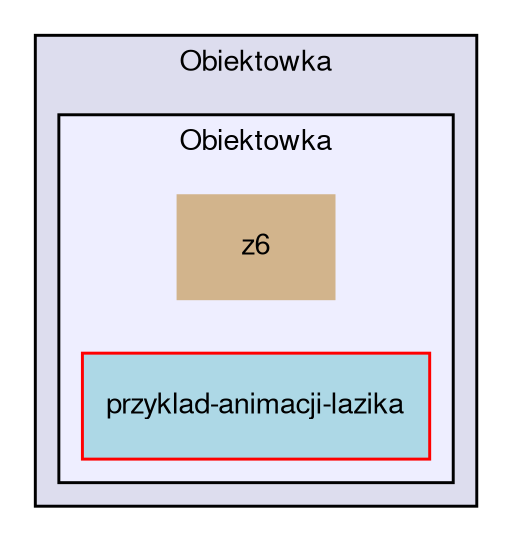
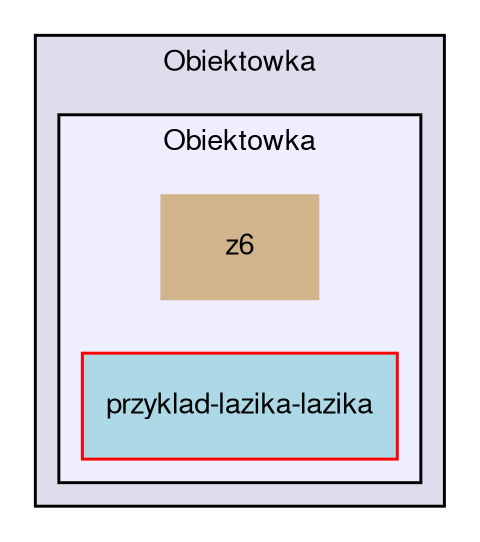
node "przyklad-animacji-lazika": label "przyklad-animacji-lazika" -> "przyklad-lazika-lazika"
